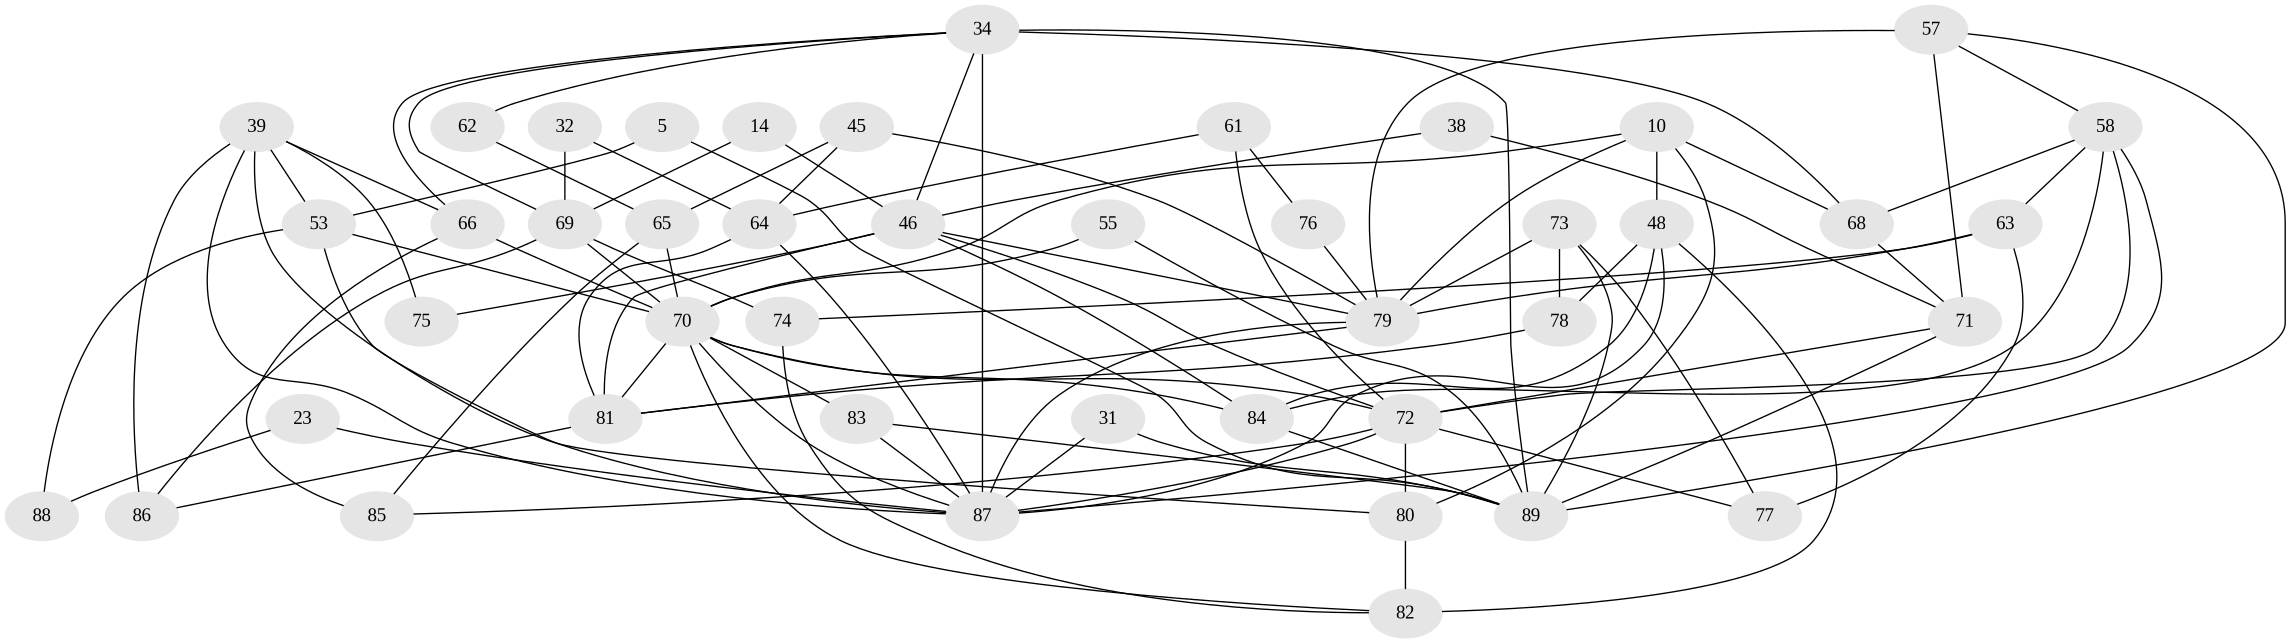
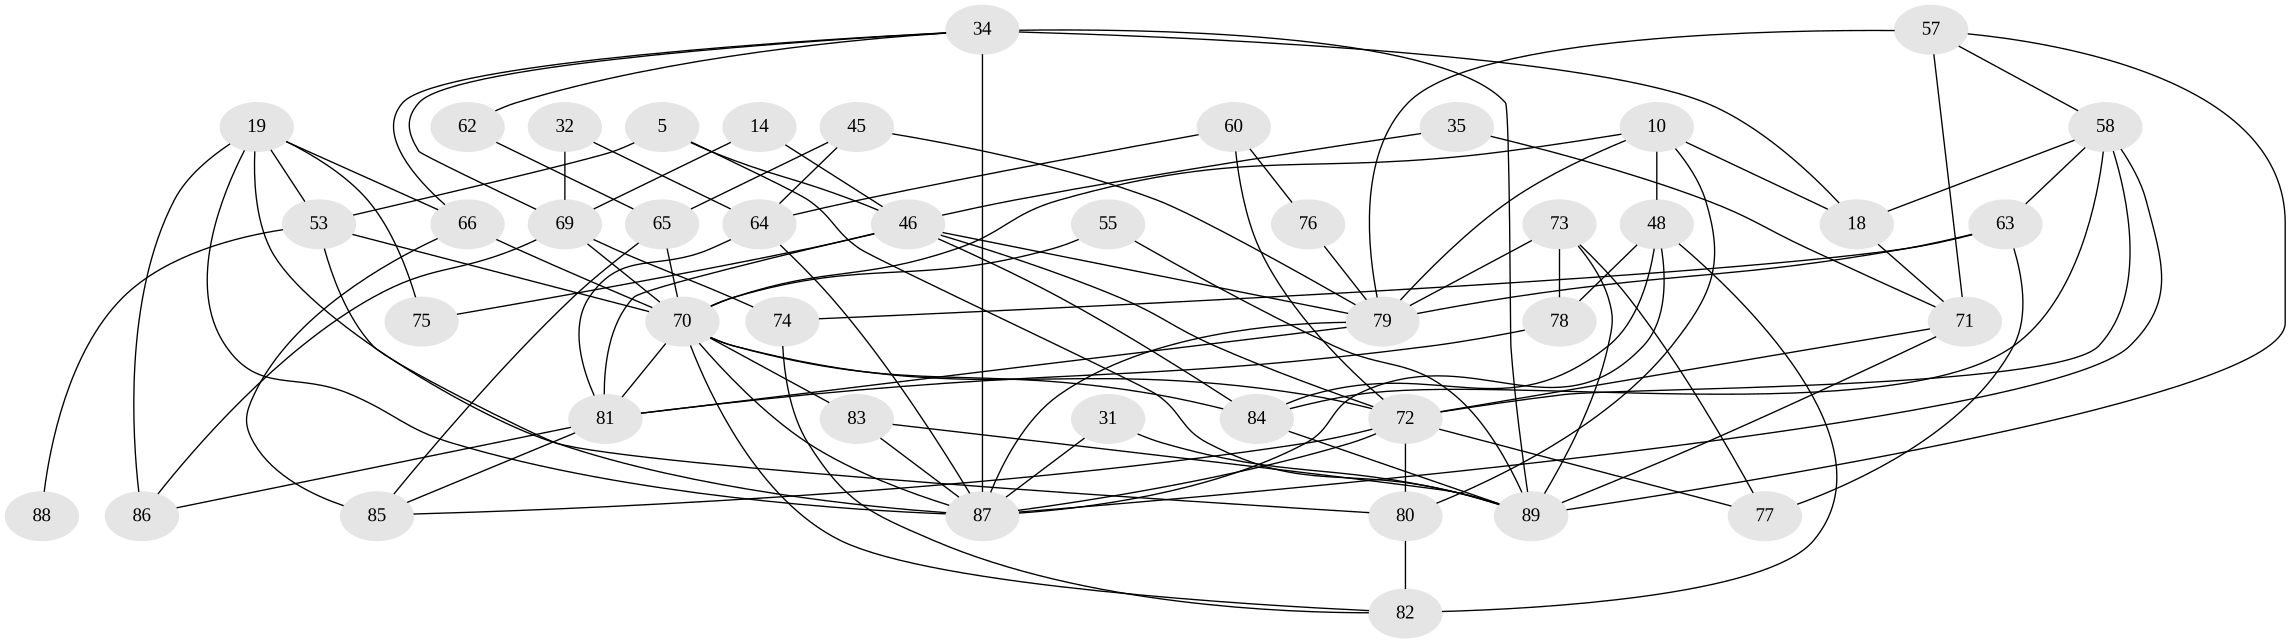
node "39": label "39" -> "19"
edge "34" -- "46": now "5" -- "46"
node "61": label "61" -> "60"
node "38": label "38" -> "35"
node "68": label "68" -> "18"
node "23": removed
edge "81" -- "85": added
